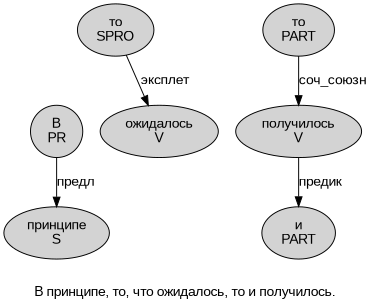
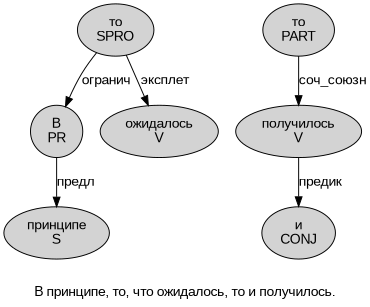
edge "то SPRO" -> "В PR": added, label "огранич"
node "и PART": label "и PART" -> "и CONJ"
